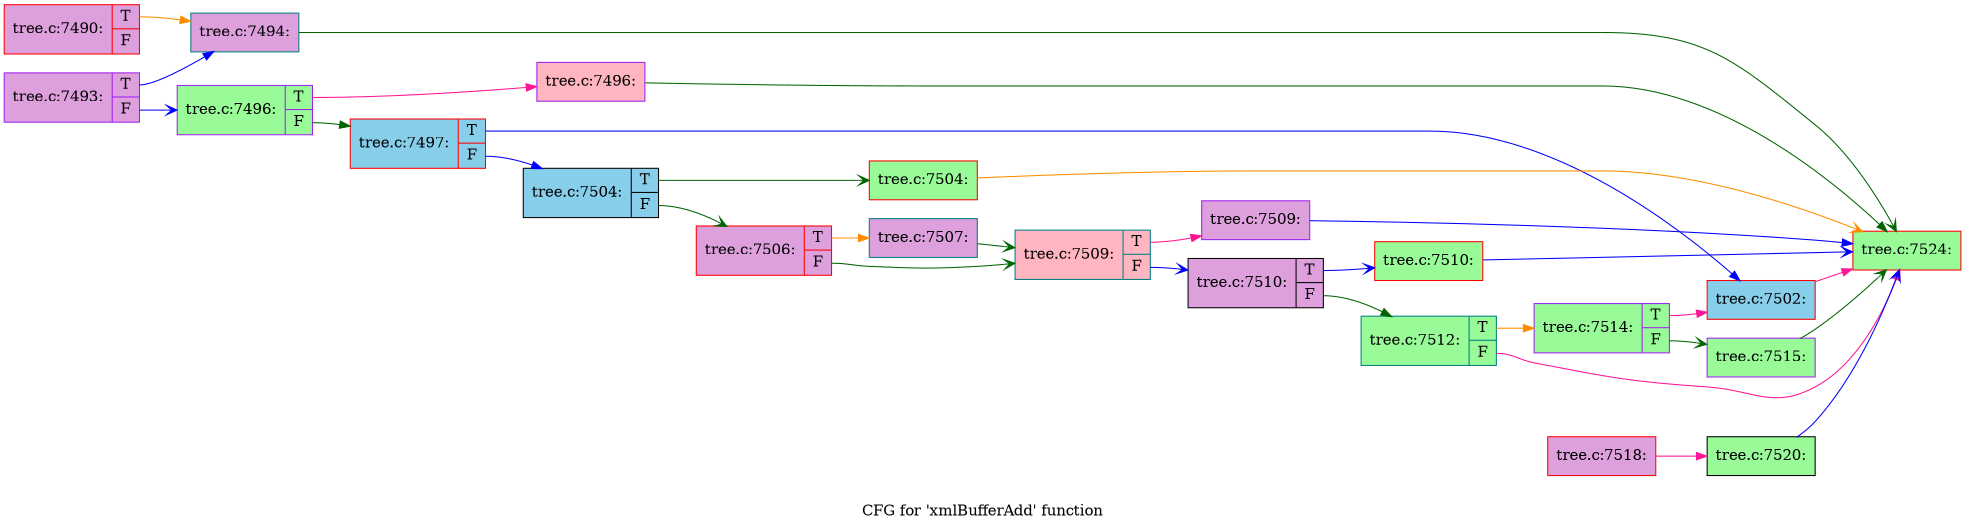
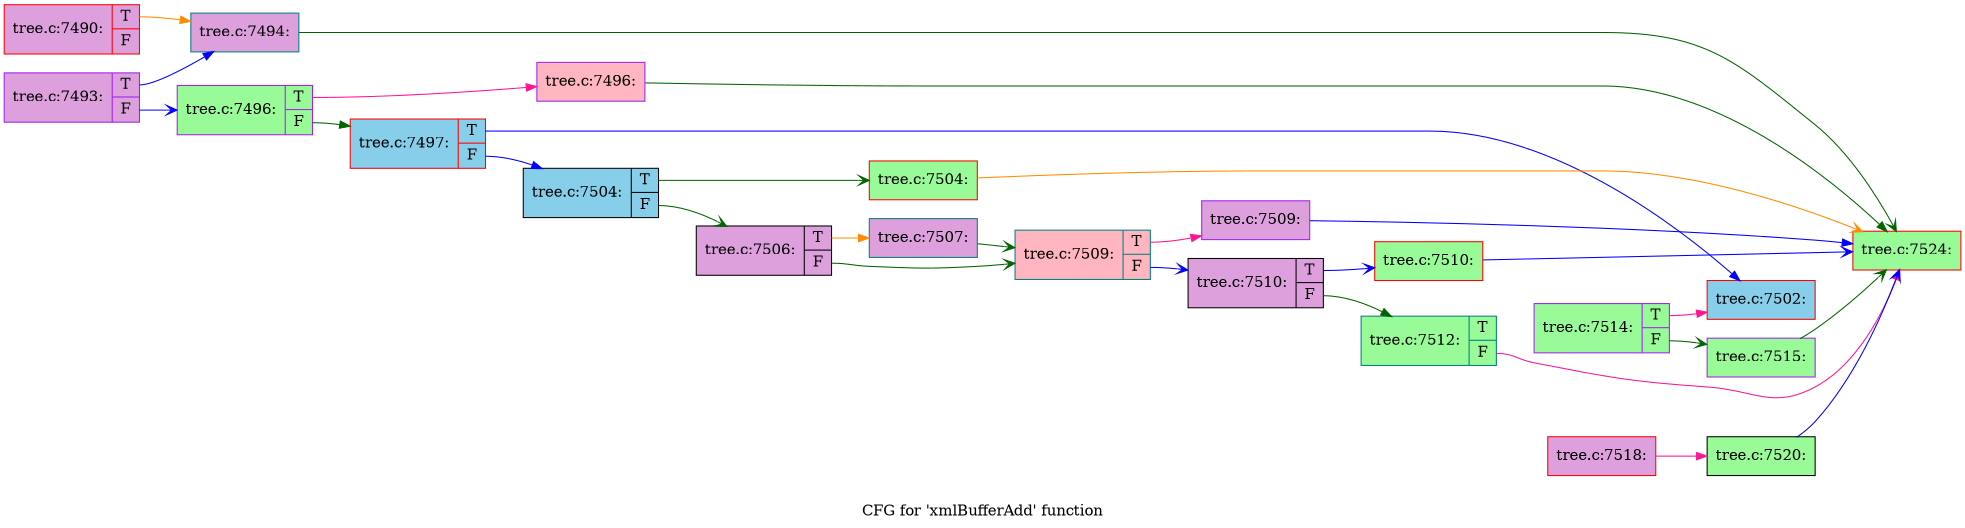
node "tree.c:7506:": color red -> black
edge "tree.c:7502:" -> "tree.c:7524:": removed
edge "tree.c:7512:" -> "tree.c:7514:": removed
